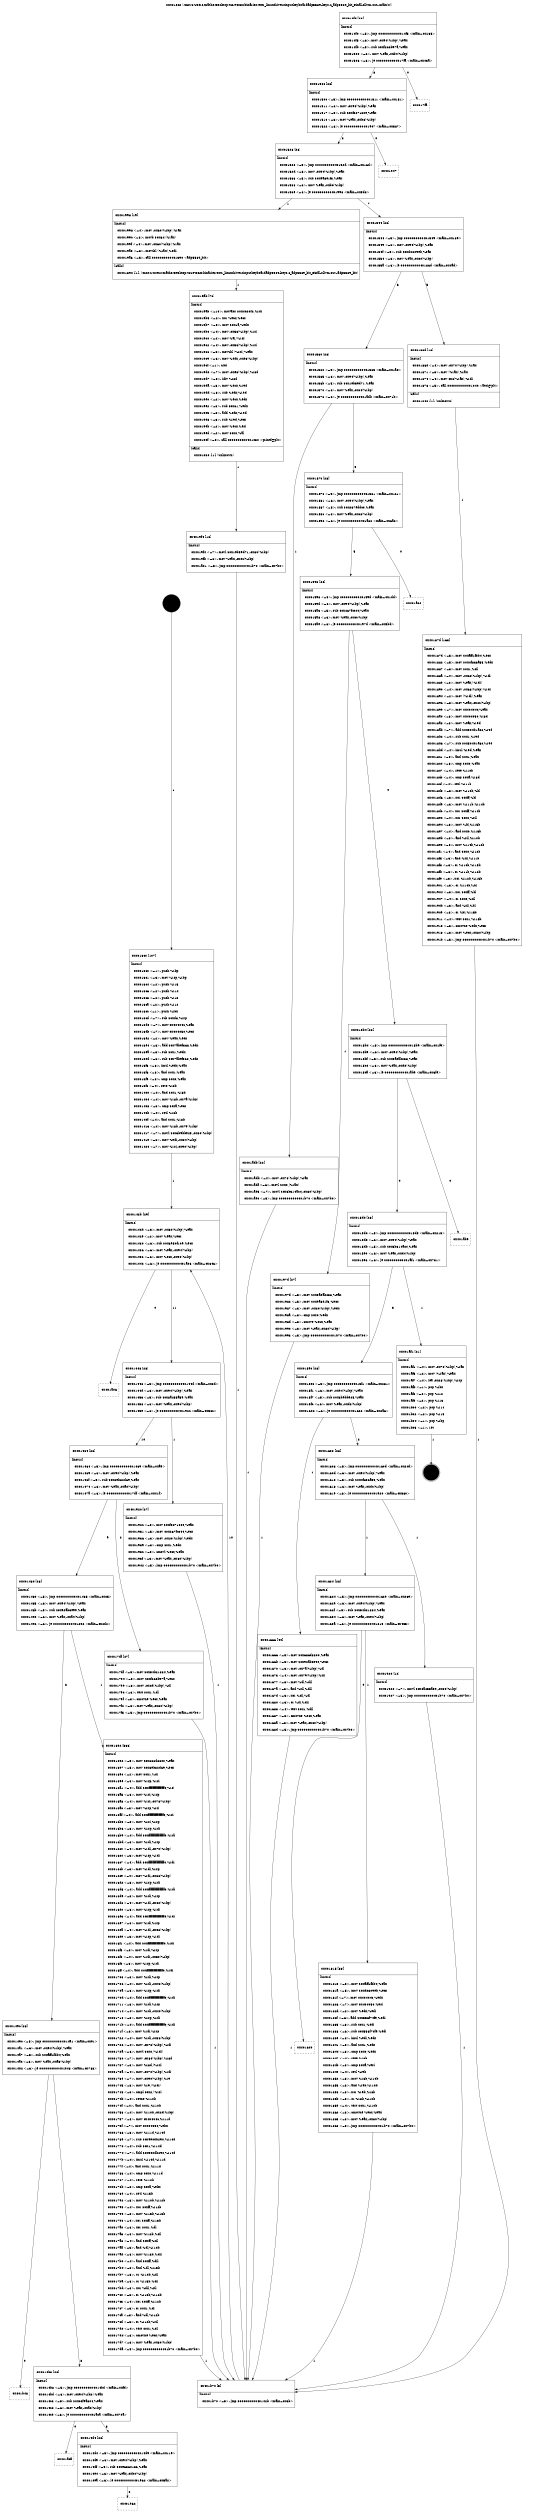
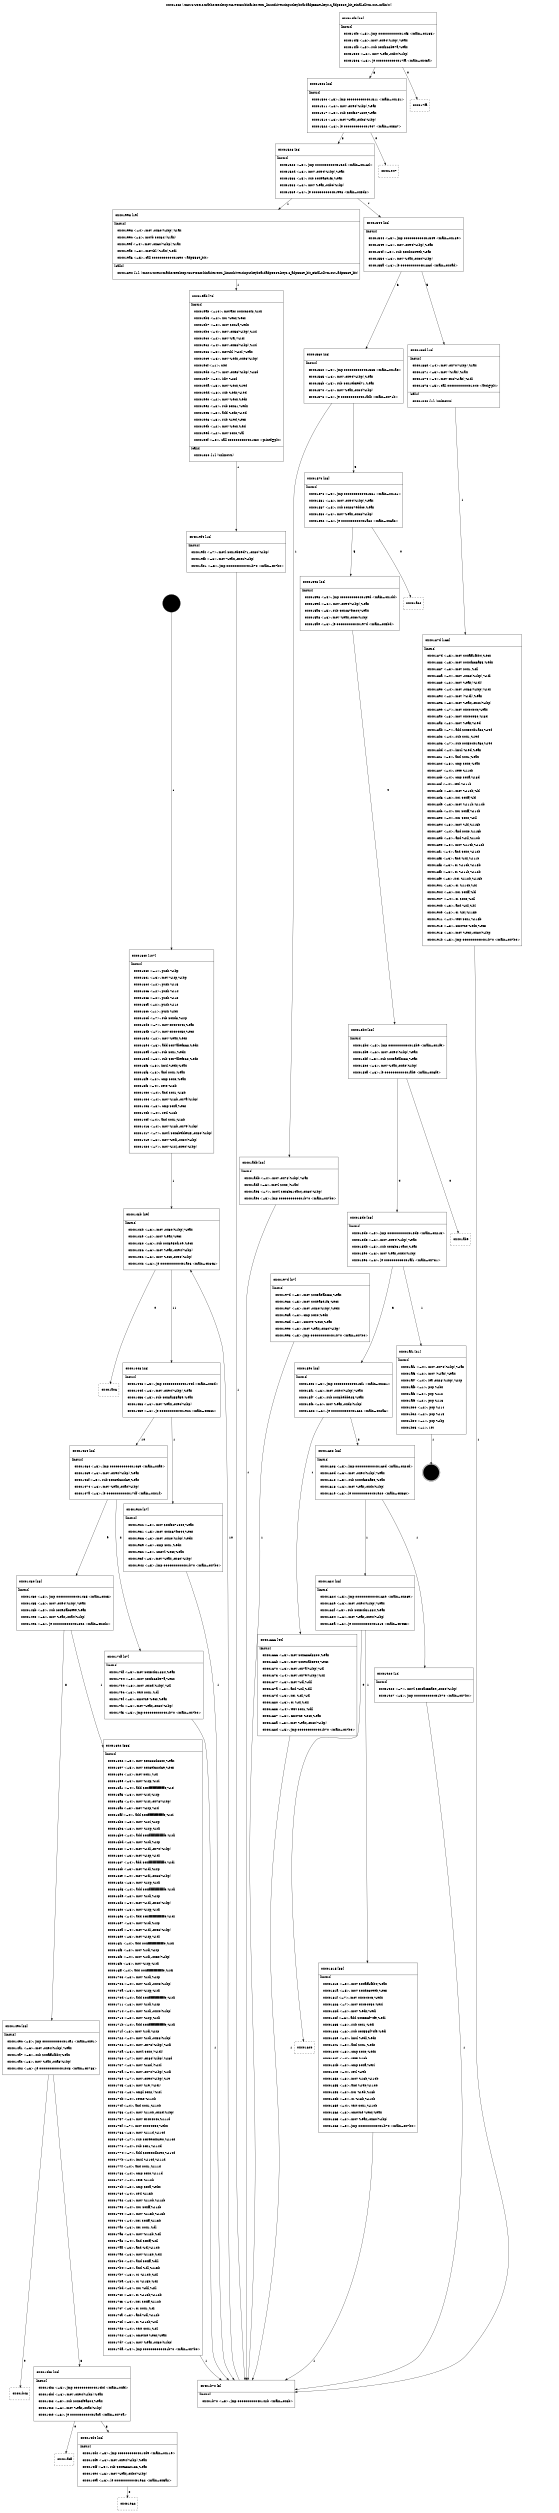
edge "0x401598 [28]" -> "0x40197d [27]": removed, label "1"
